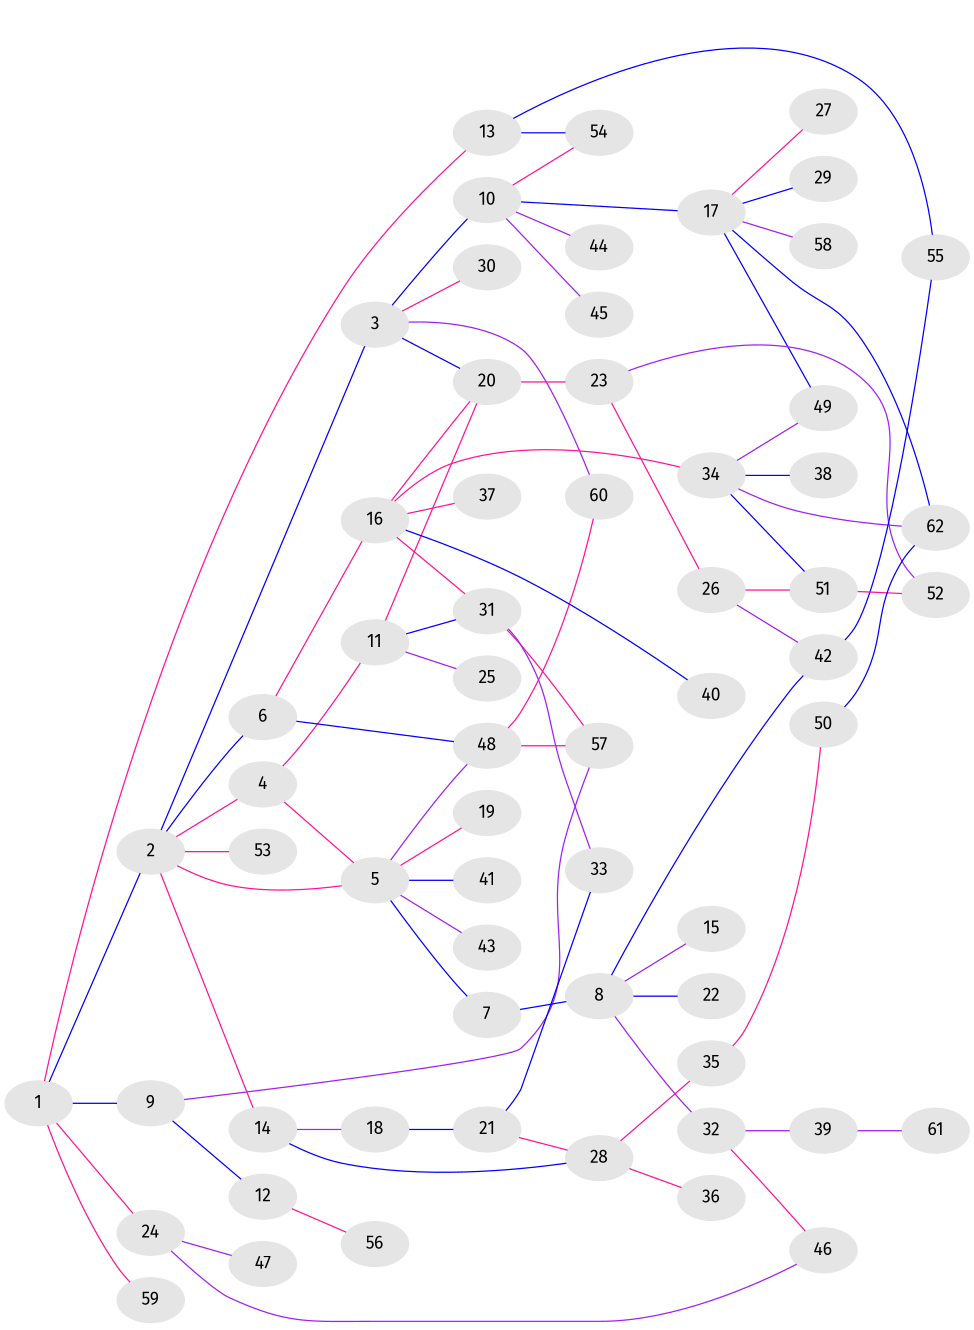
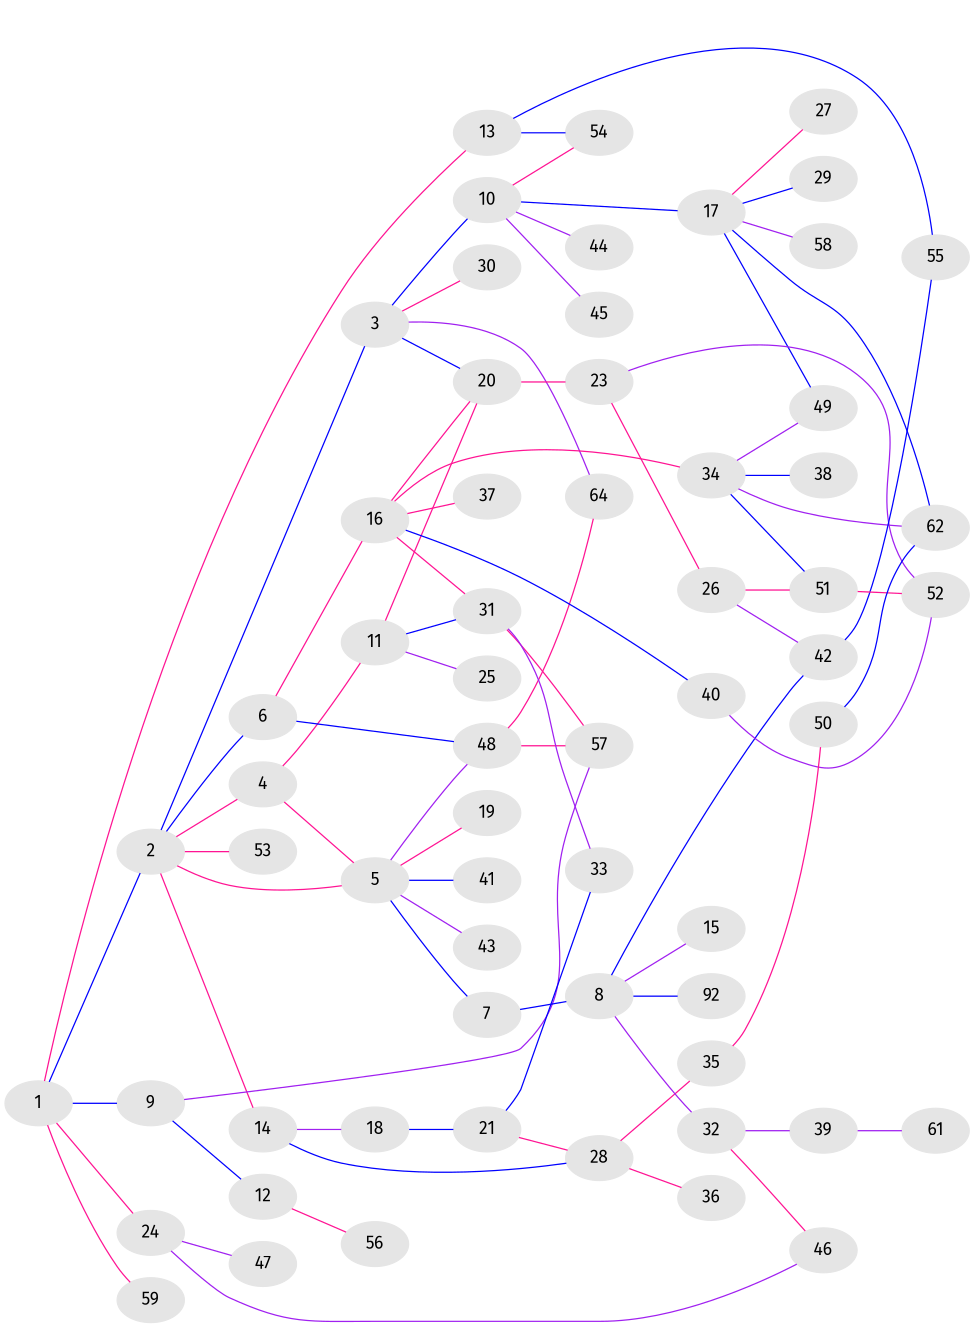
node "60": label "60" -> "64"
edge "52" -- "40": added
node "22": label "22" -> "92"
